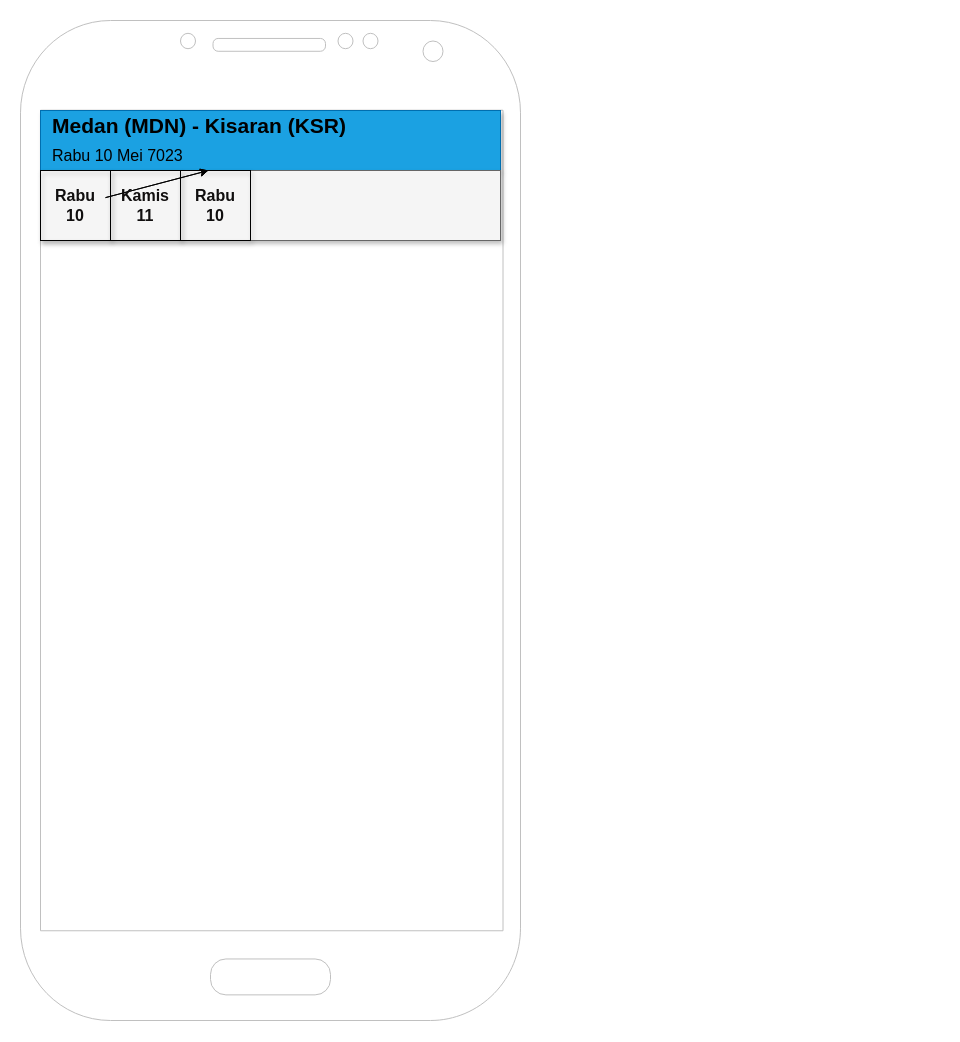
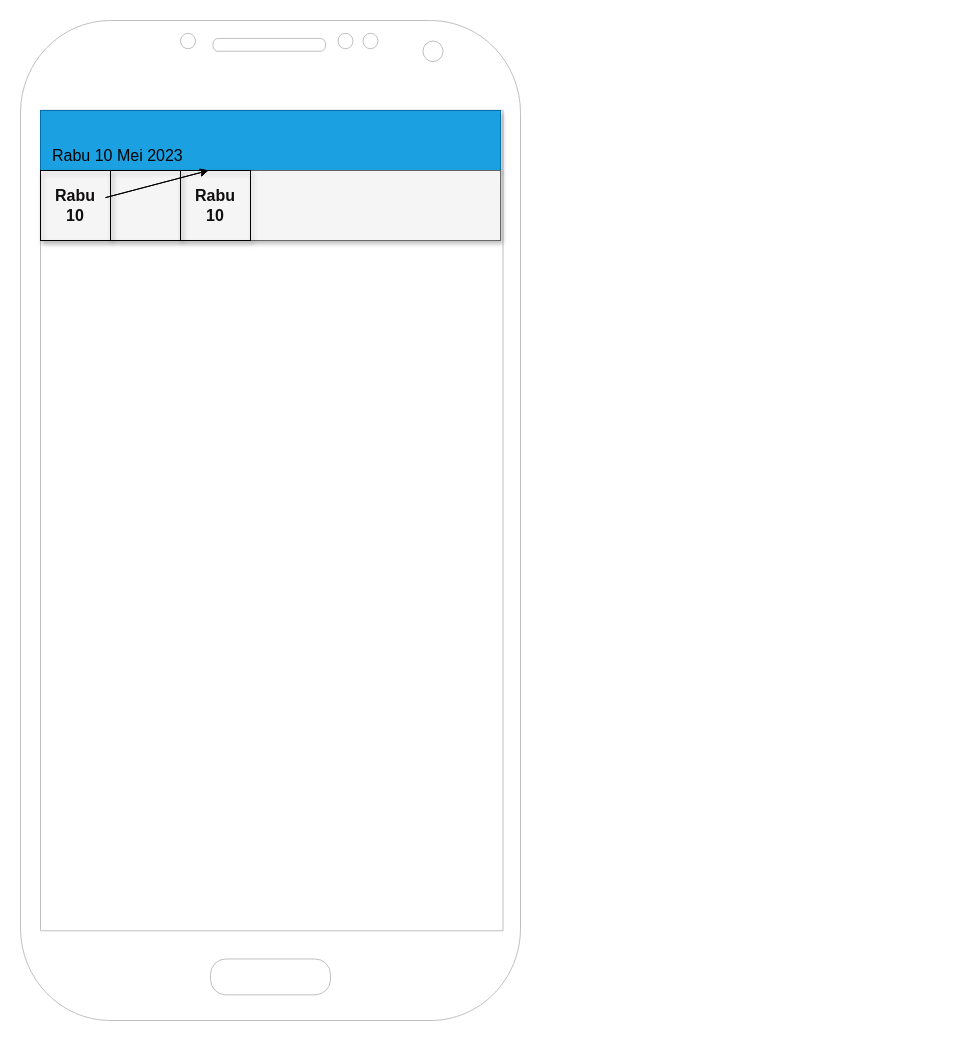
node "Medan (MDN) - Kisaran (KSR)": removed
node "Rabu 10 Mei 7023": label "Rabu 10 Mei 7023" -> "Rabu 10 Mei 2023"
node "Kamis 11": removed
